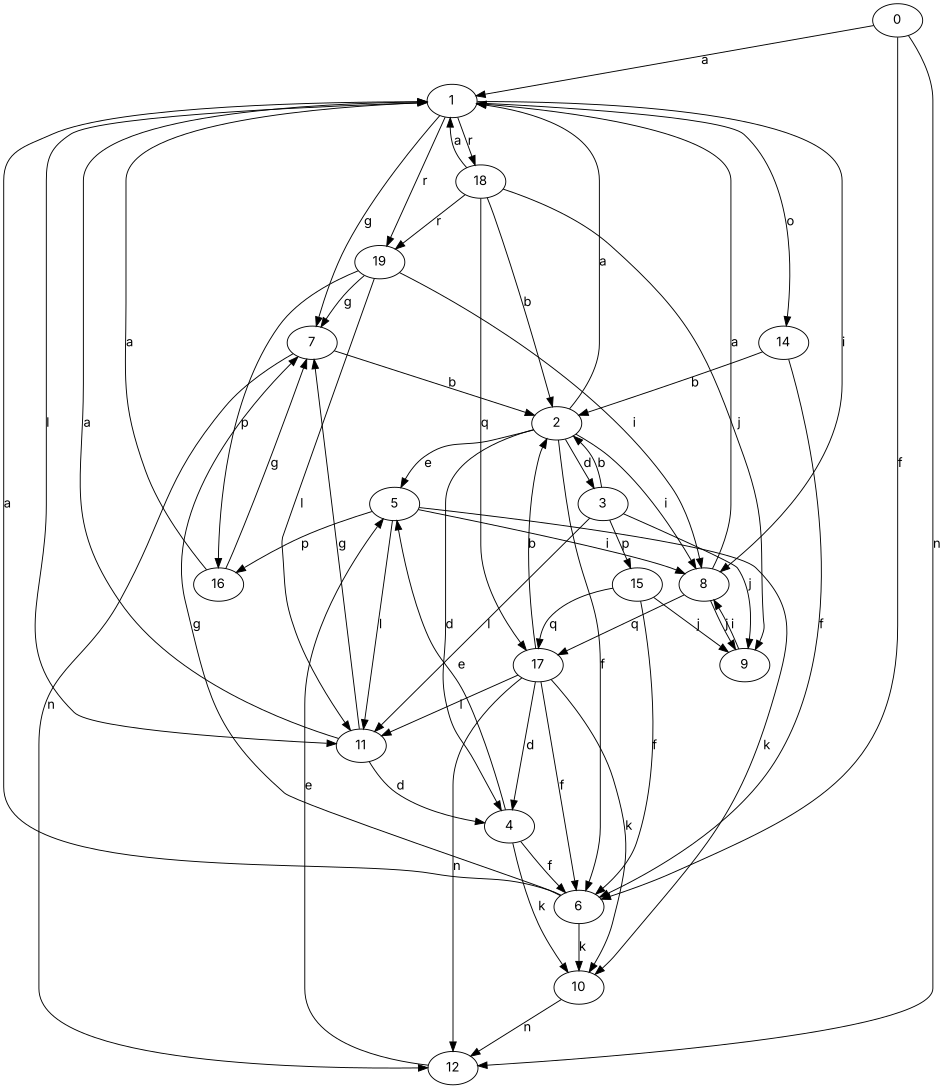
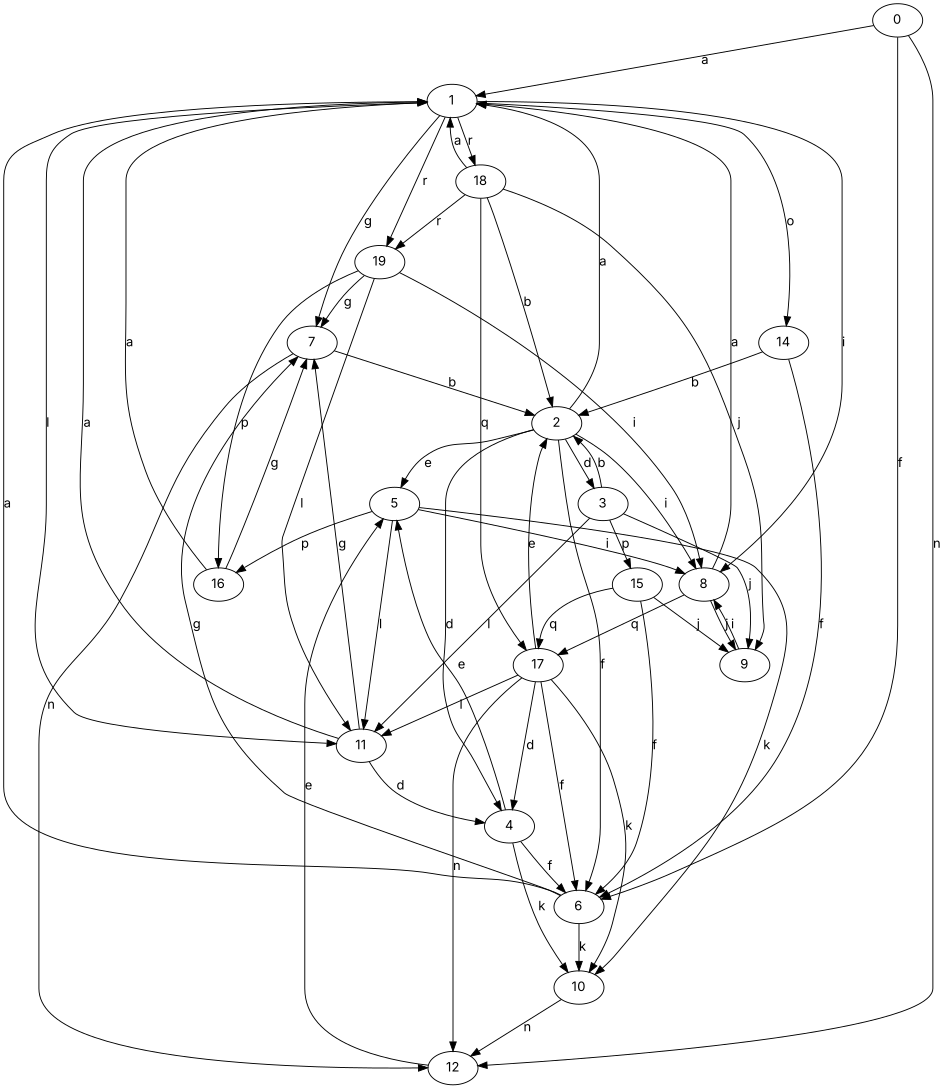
edge "17" -> "2": label "b" -> "e"
